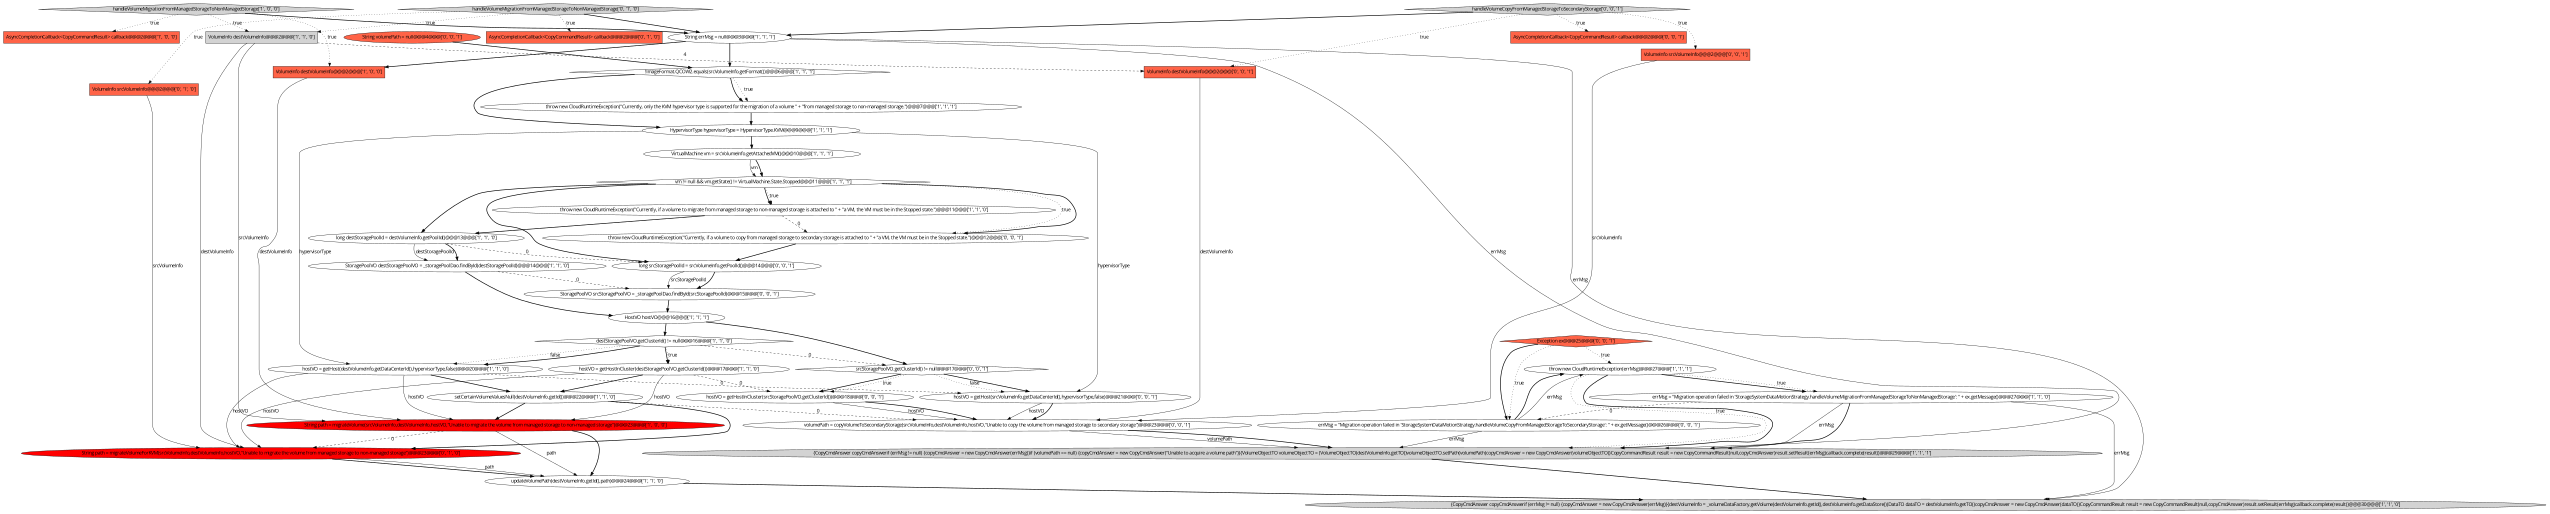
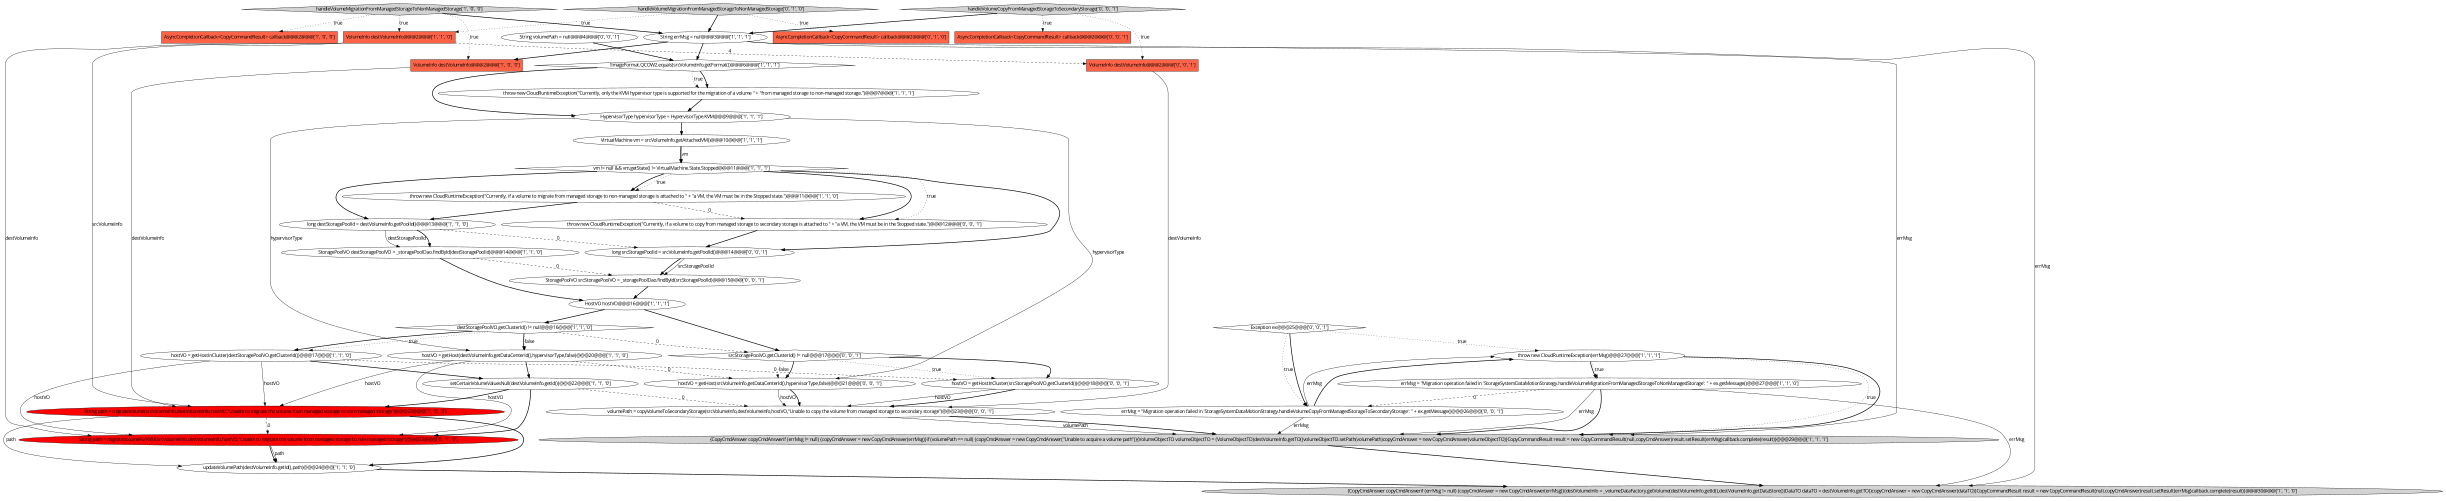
node "VolumeInfo destVolumeInfo@@@2@@@['1', '1', '0']": fillcolor lightgray -> tomato
node "String volumePath = null@@@4@@@['0', '0', '1']": fillcolor tomato -> white
node "VolumeInfo srcVolumeInfo@@@2@@@['0', '0', '1']": removed
node "VolumeInfo srcVolumeInfo@@@2@@@['0', '1', '0']": removed
node "Exception ex@@@25@@@['0', '0', '1']": fillcolor tomato -> white
